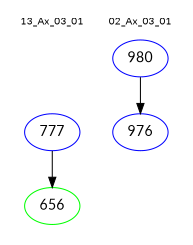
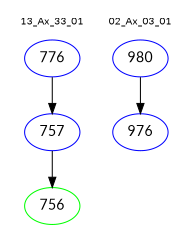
cluster "13_Ax_03_01": label "13_Ax_03_01" -> "13_Ax_33_01"
node "776": added
node "777": label "777" -> "757"
node "656": label "656" -> "756"
